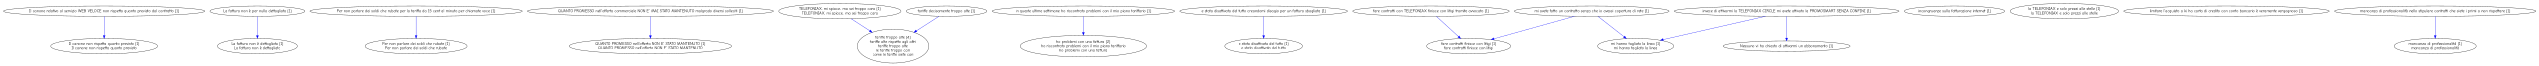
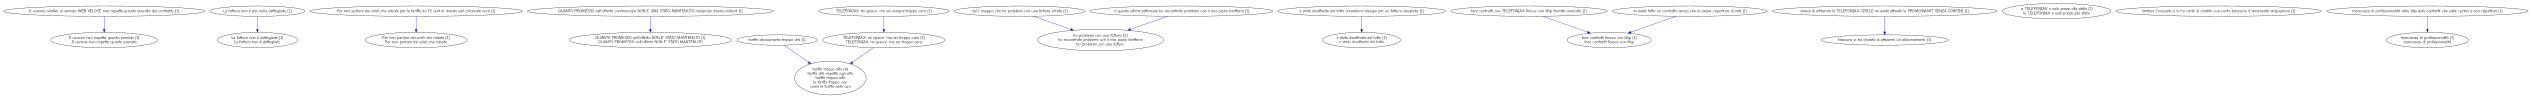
node "TELEFONIAX, mi spiace.. ma sei sempre troppo cara [1]": added
node "dal 1 maggio che ho problemi con una fattura errata [1]": added
node "incongruenze sulla fatturazione internet [1]": removed
node "mi hanno tagliato la linea [1] mi hanno tagliato la linea": removed
